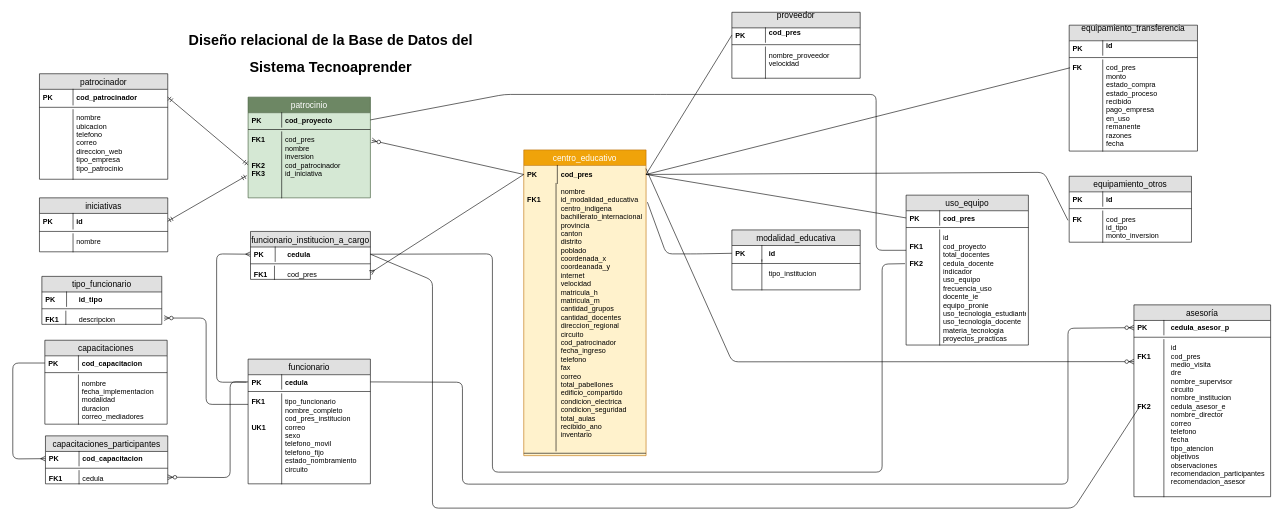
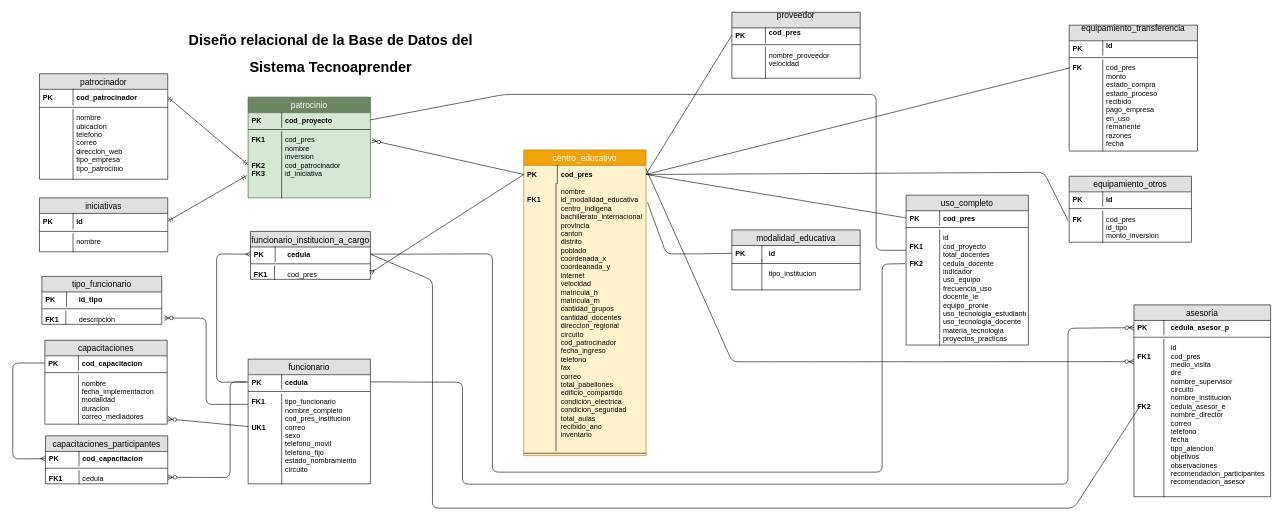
node "uso_equipo": label "uso_equipo" -> "uso_completo"
edge "tipo_funcionario nombre_completo cod_pres_institucion correo sexo telefono_movil telefono_fijo estado_nombramiento circuito" -> "nombre fecha_implementacion modalidad duracion correo_mediadores": added
